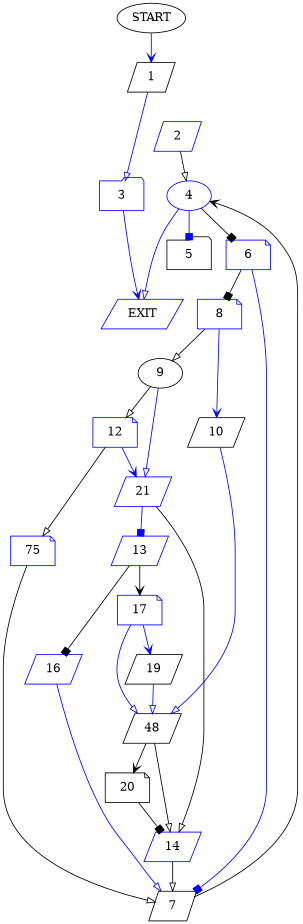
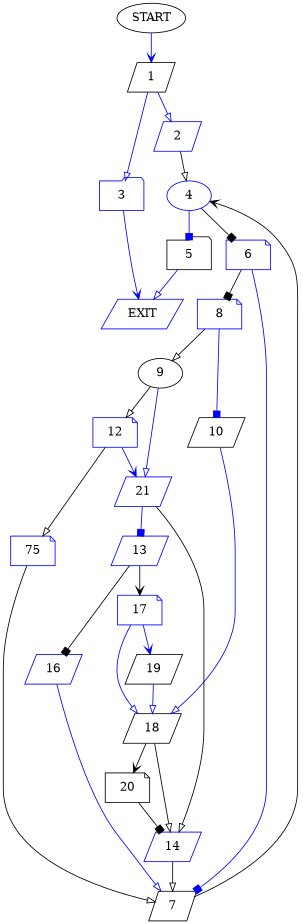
edge "1" -> "2": added
edge "4" -> "EXIT": now "5" -> "EXIT"
edge "8" -> "10": arrowhead vee -> box
node "48": label "48" -> "18"
